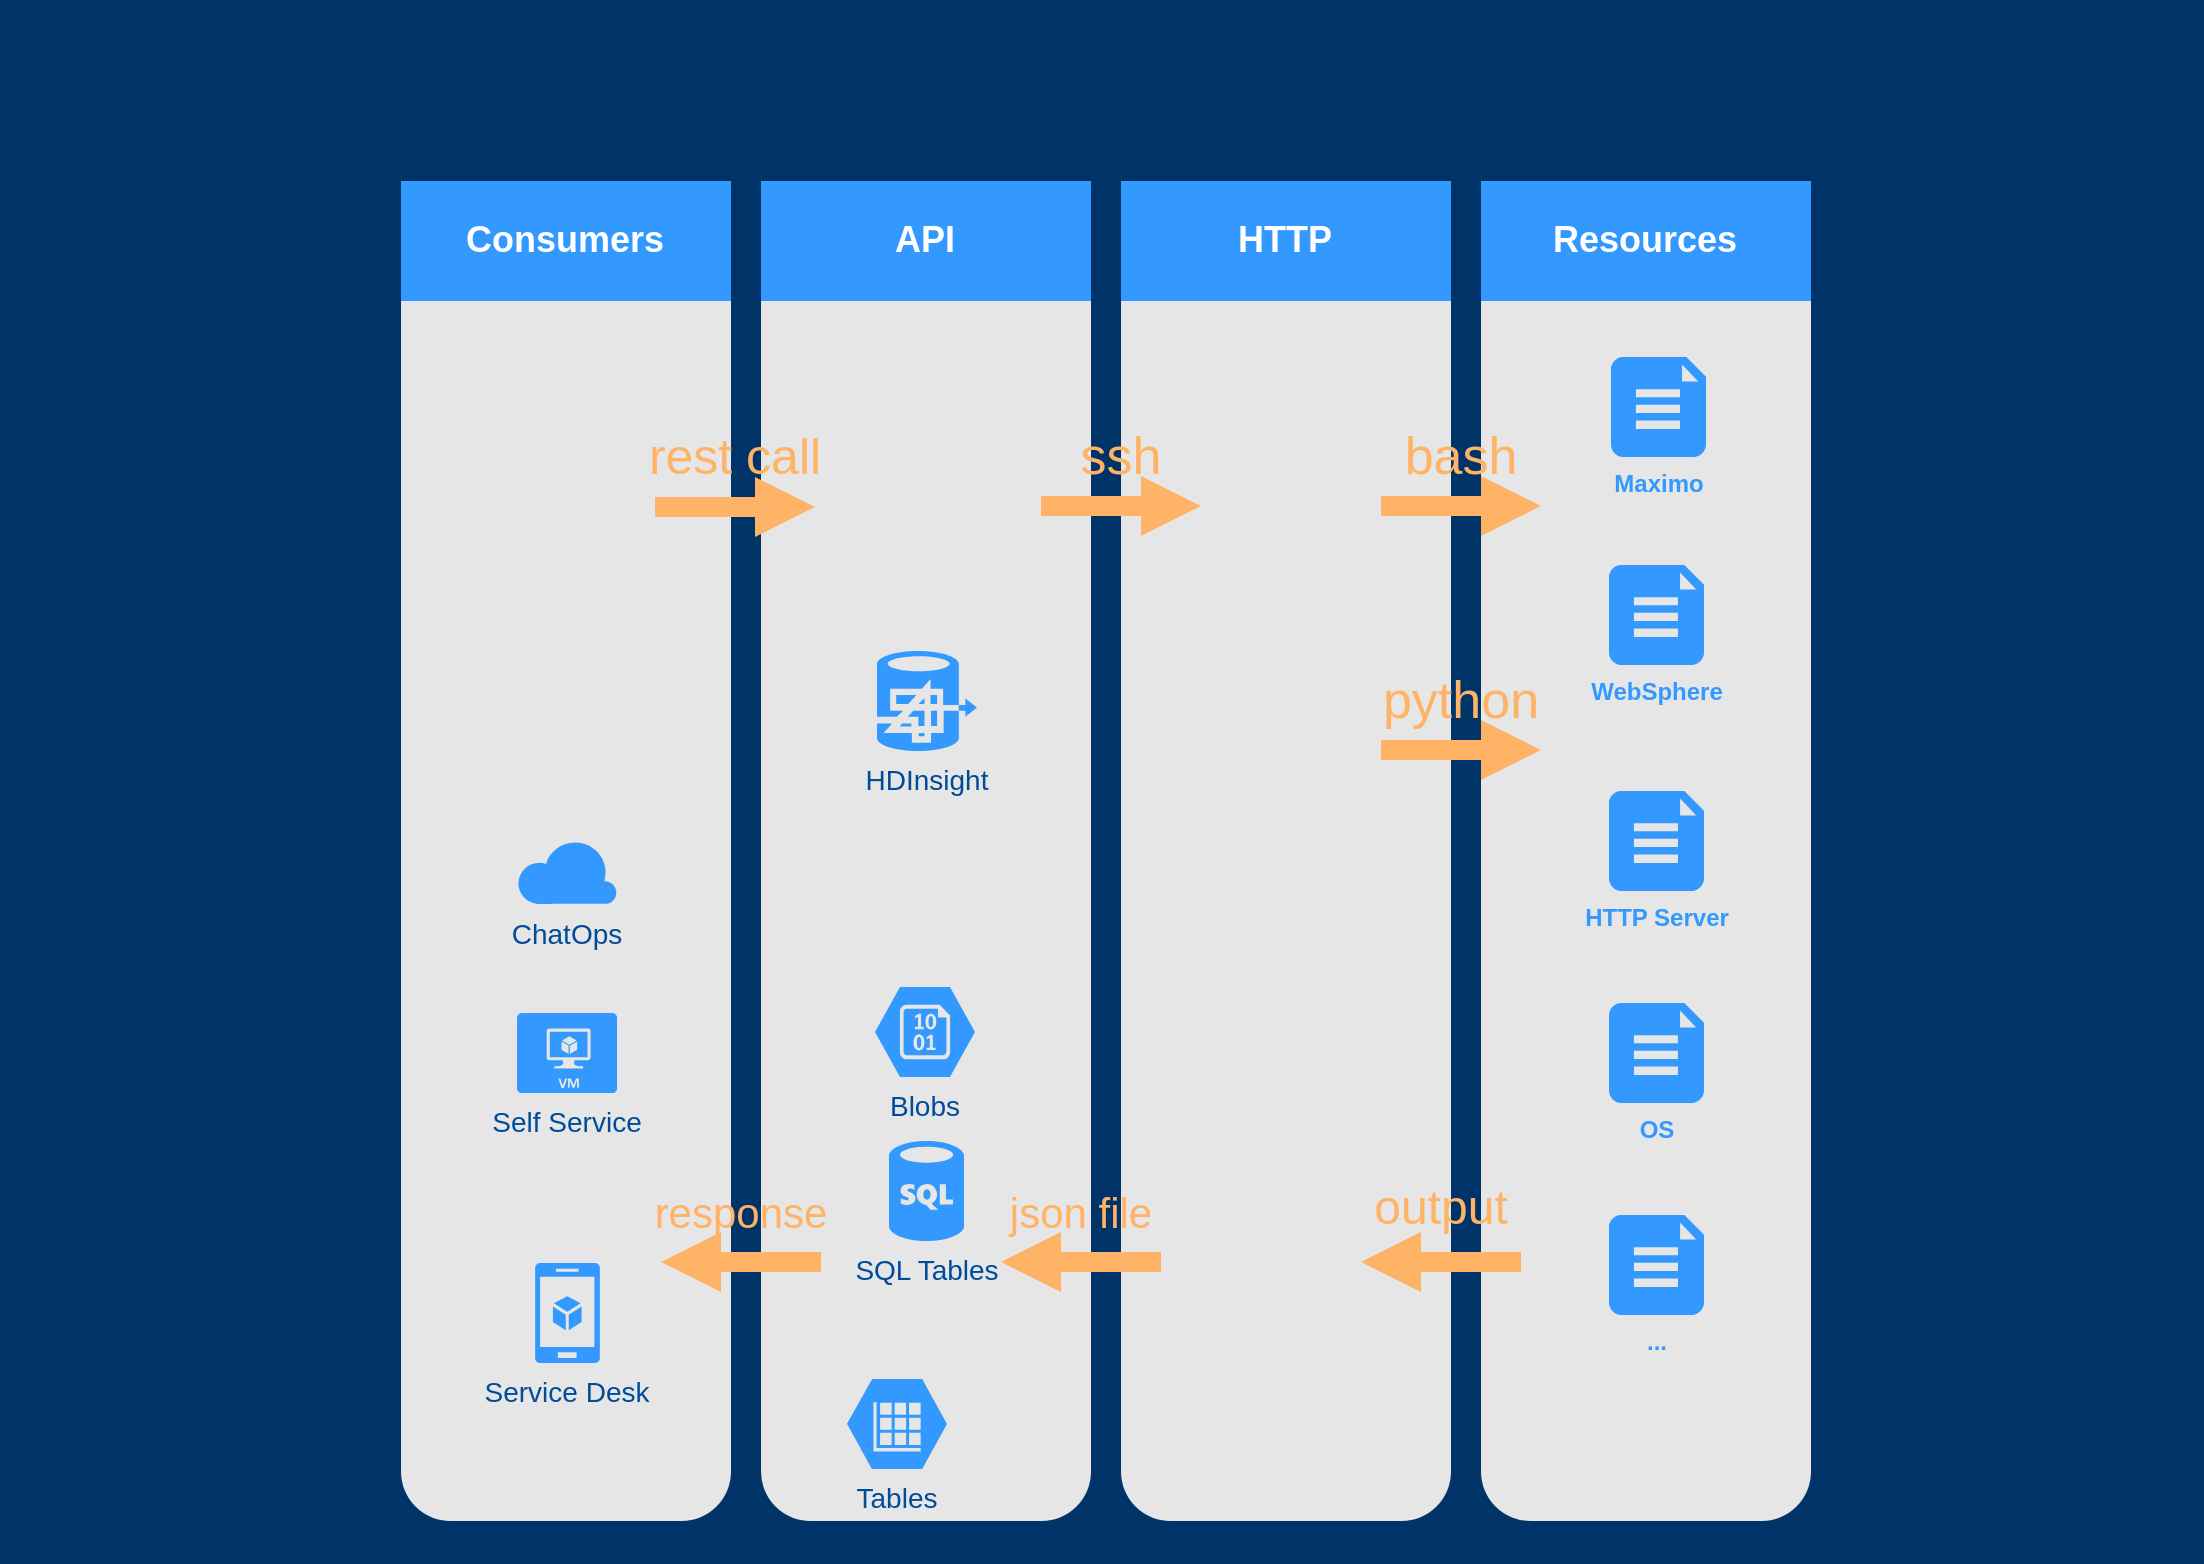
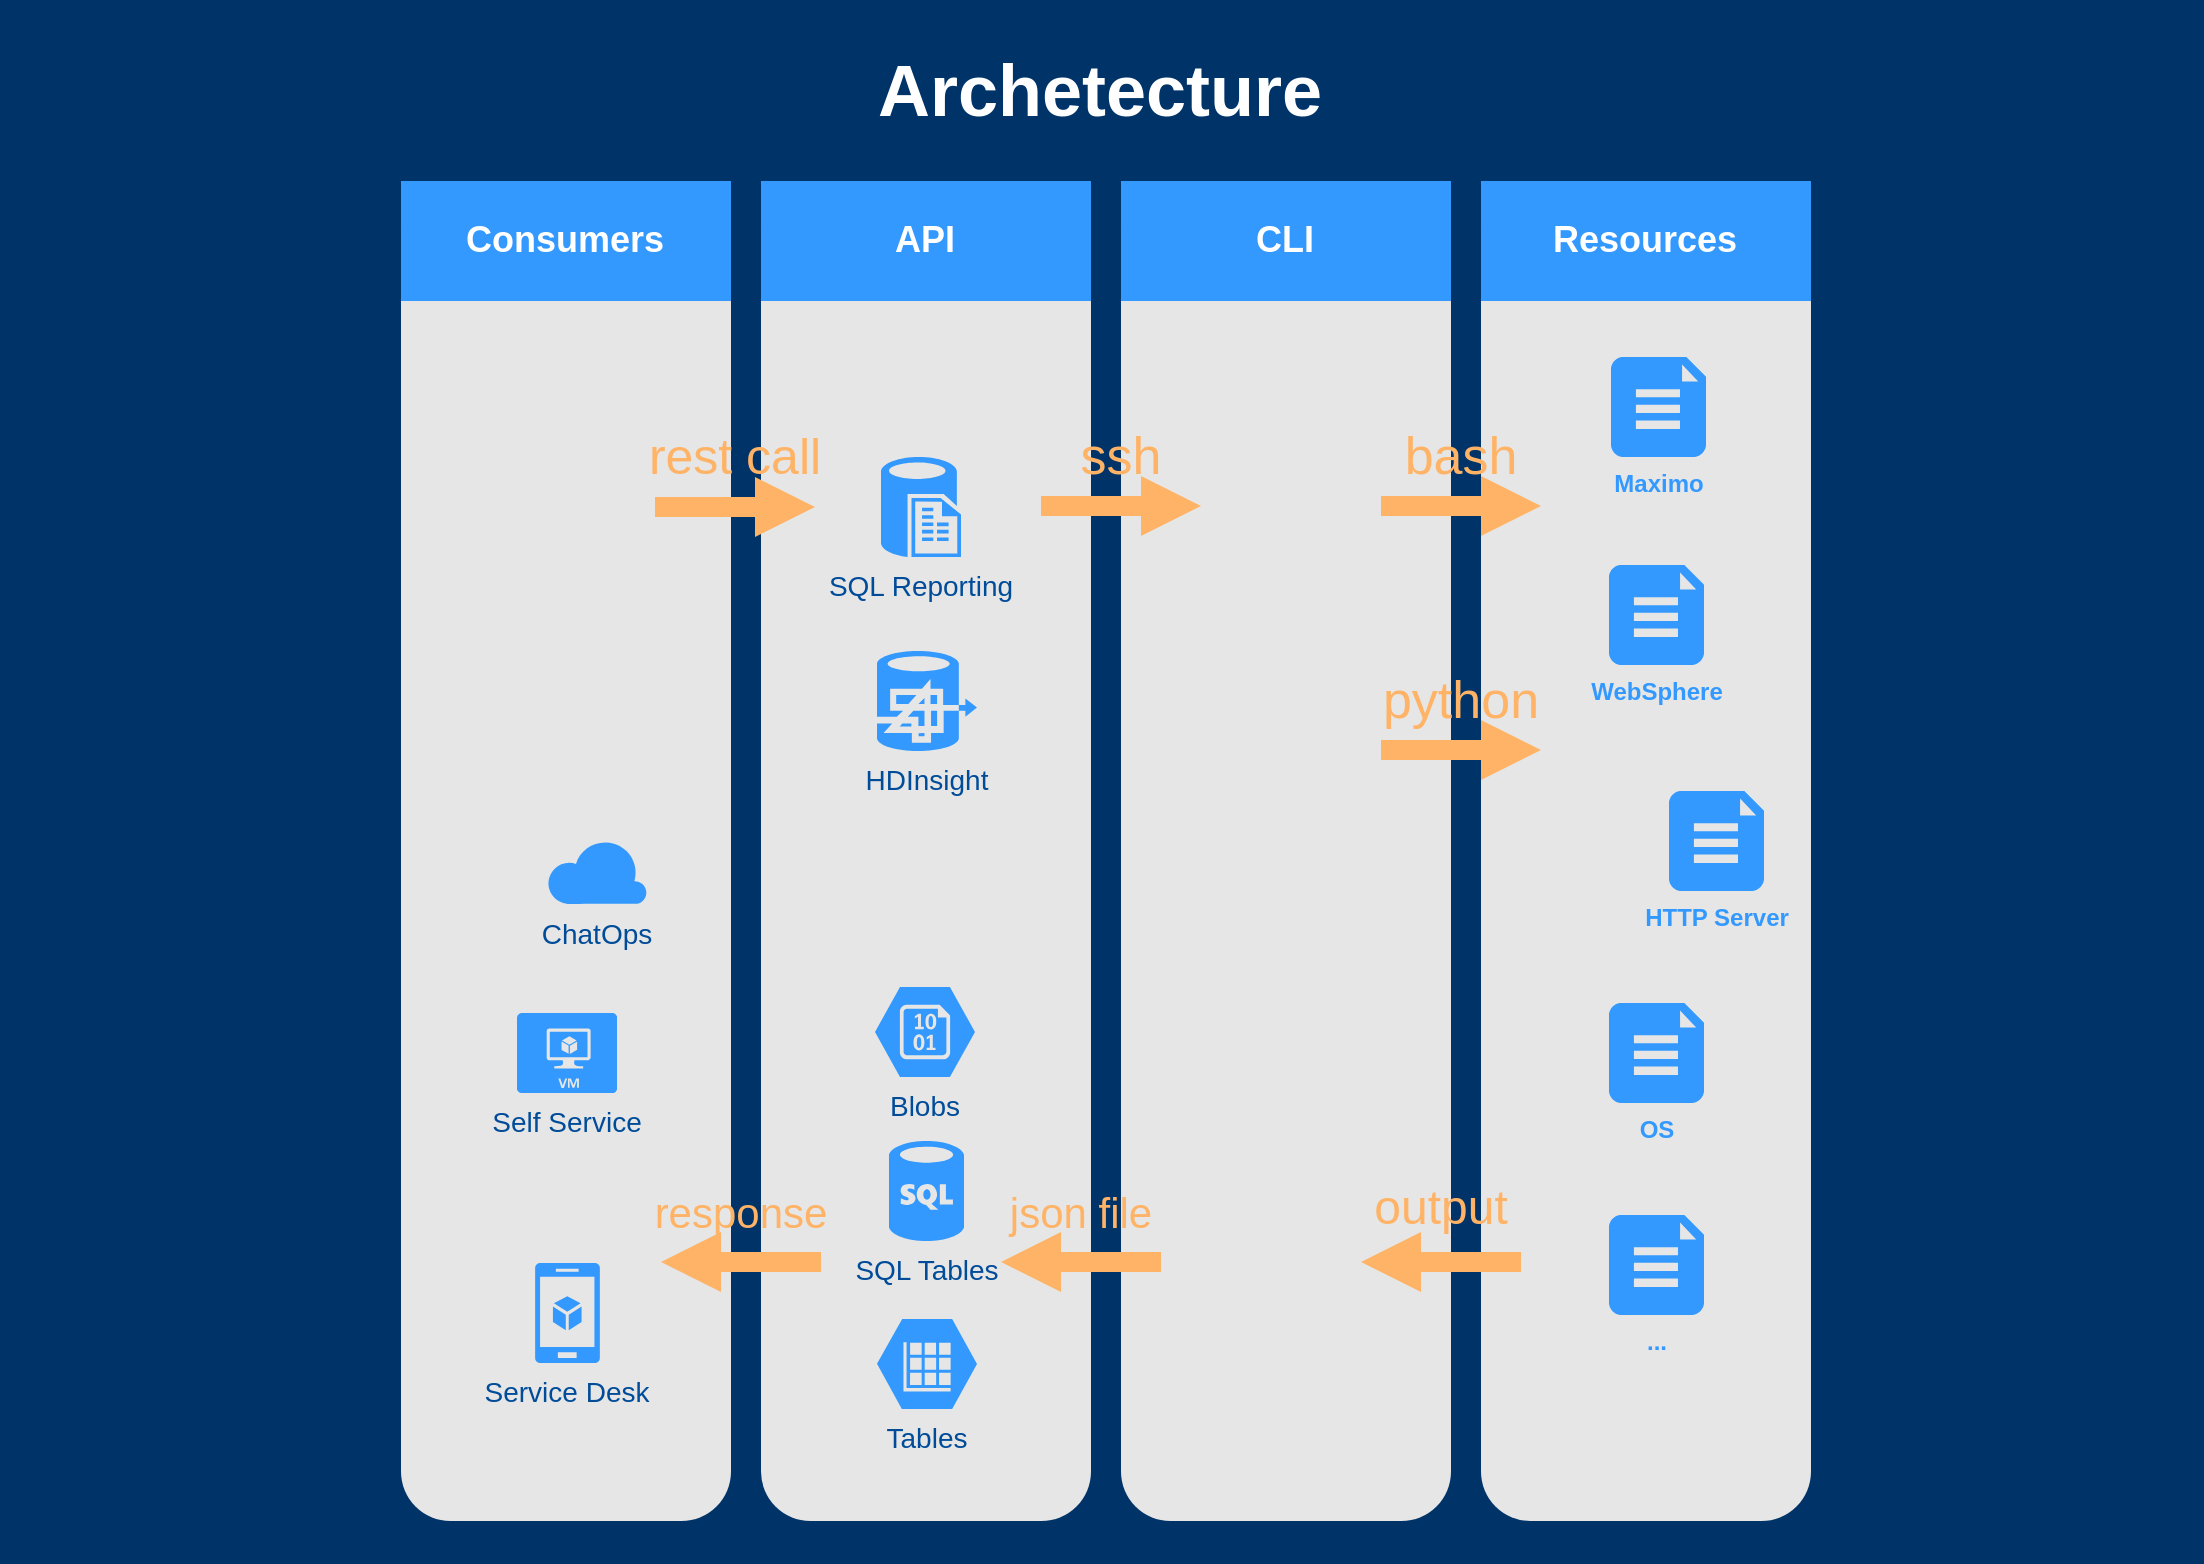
node "Archetecture": added
node "HTTP": label "HTTP" -> "CLI"
node "SQL Reporting": added
node "HTTP Server": moved (1657, 841) -> (1717, 841)
node "ChatOps": moved (567, 872) -> (597, 872)
node "Tables": moved (897, 1424) -> (927, 1364)
